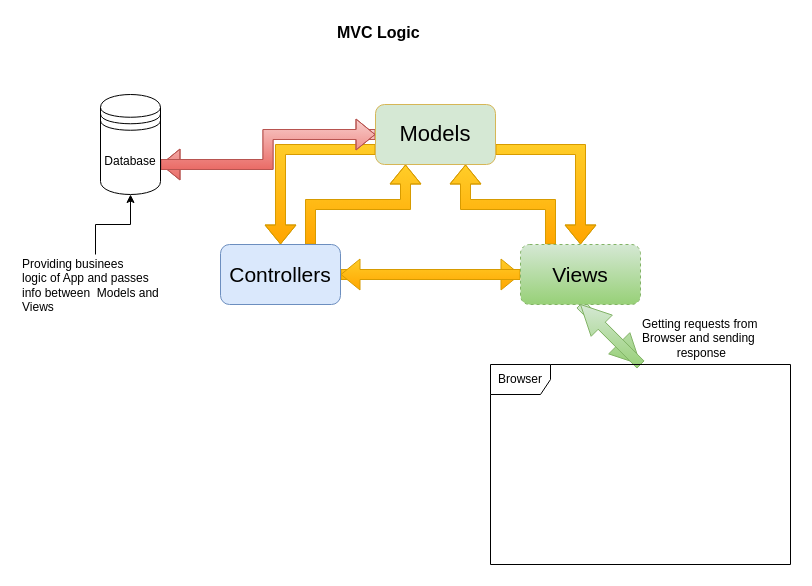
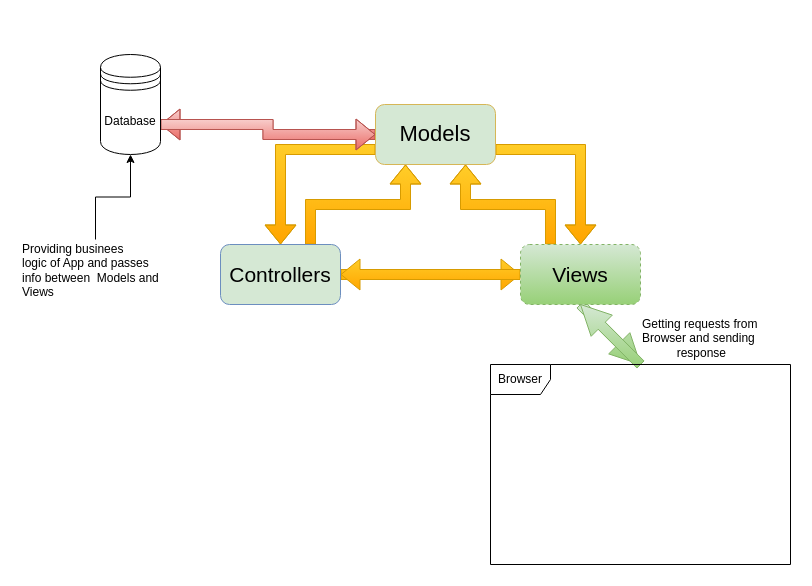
node "MVC Logic": removed
node "Database": moved (131, 145) -> (131, 105)
node "Controllers": fillcolor #dae8fc -> #d5e8d4
node "Providing businees logic of App and passes info between Models and Views": moved (96, 285) -> (96, 270)
